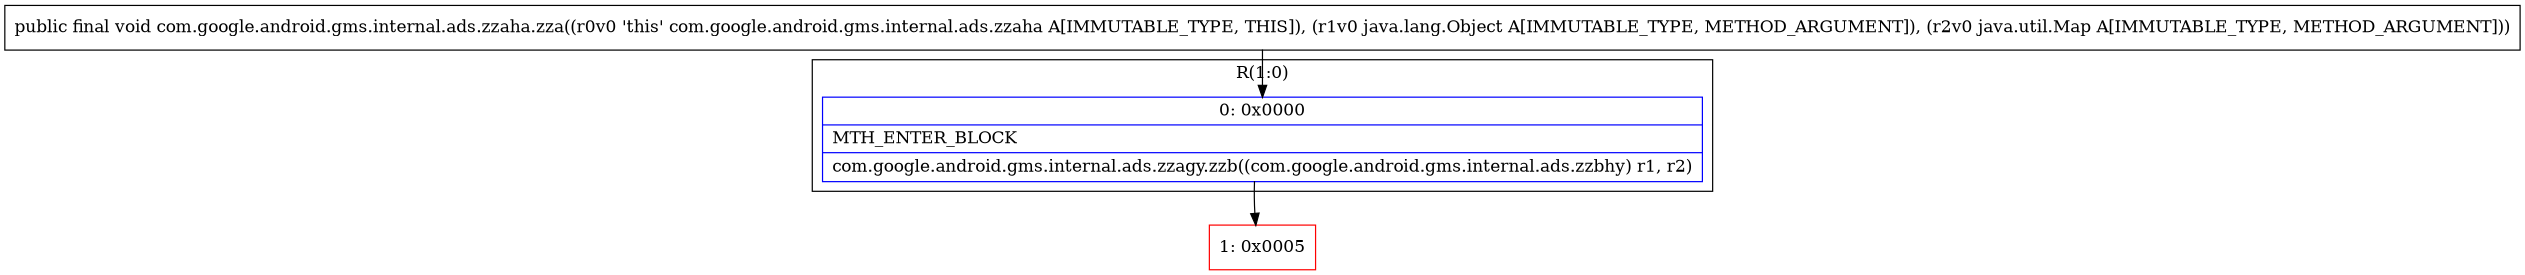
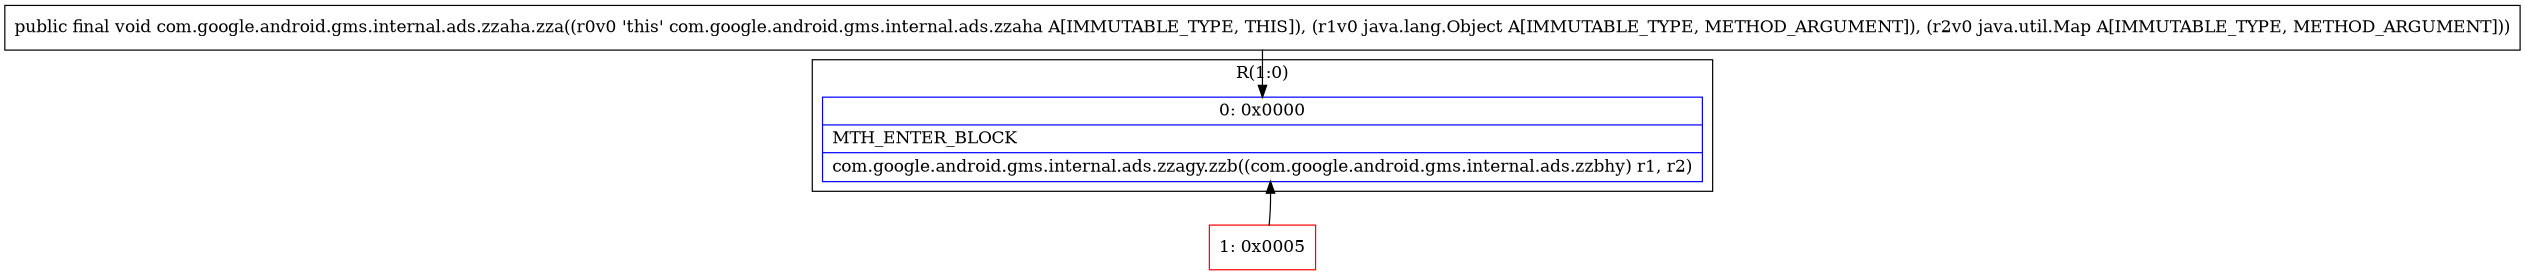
edge "0: 0x0000" -> "1: 0x0005": reversed
